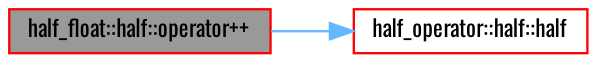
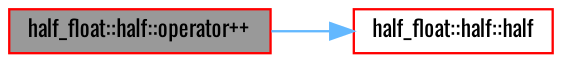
node "half_operator::half::half": label "half_operator::half::half" -> "half_float::half::half"
